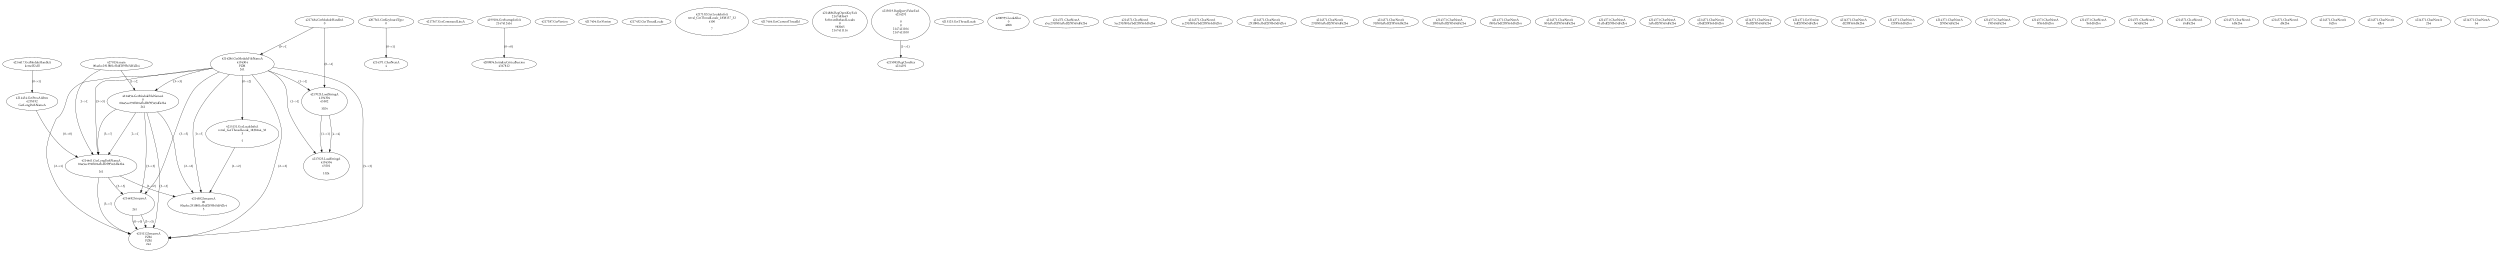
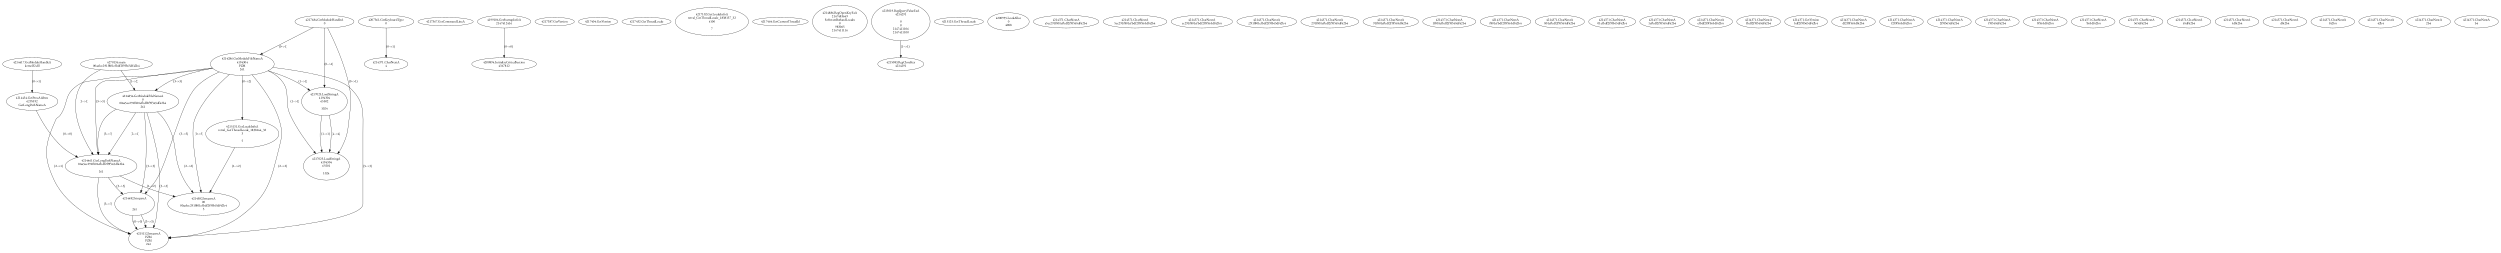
edge "4217684.GetModuleHandleA 0" -> "4217025.LoadStringA 4194304 65501 1024": added, label "(0-->1)"
